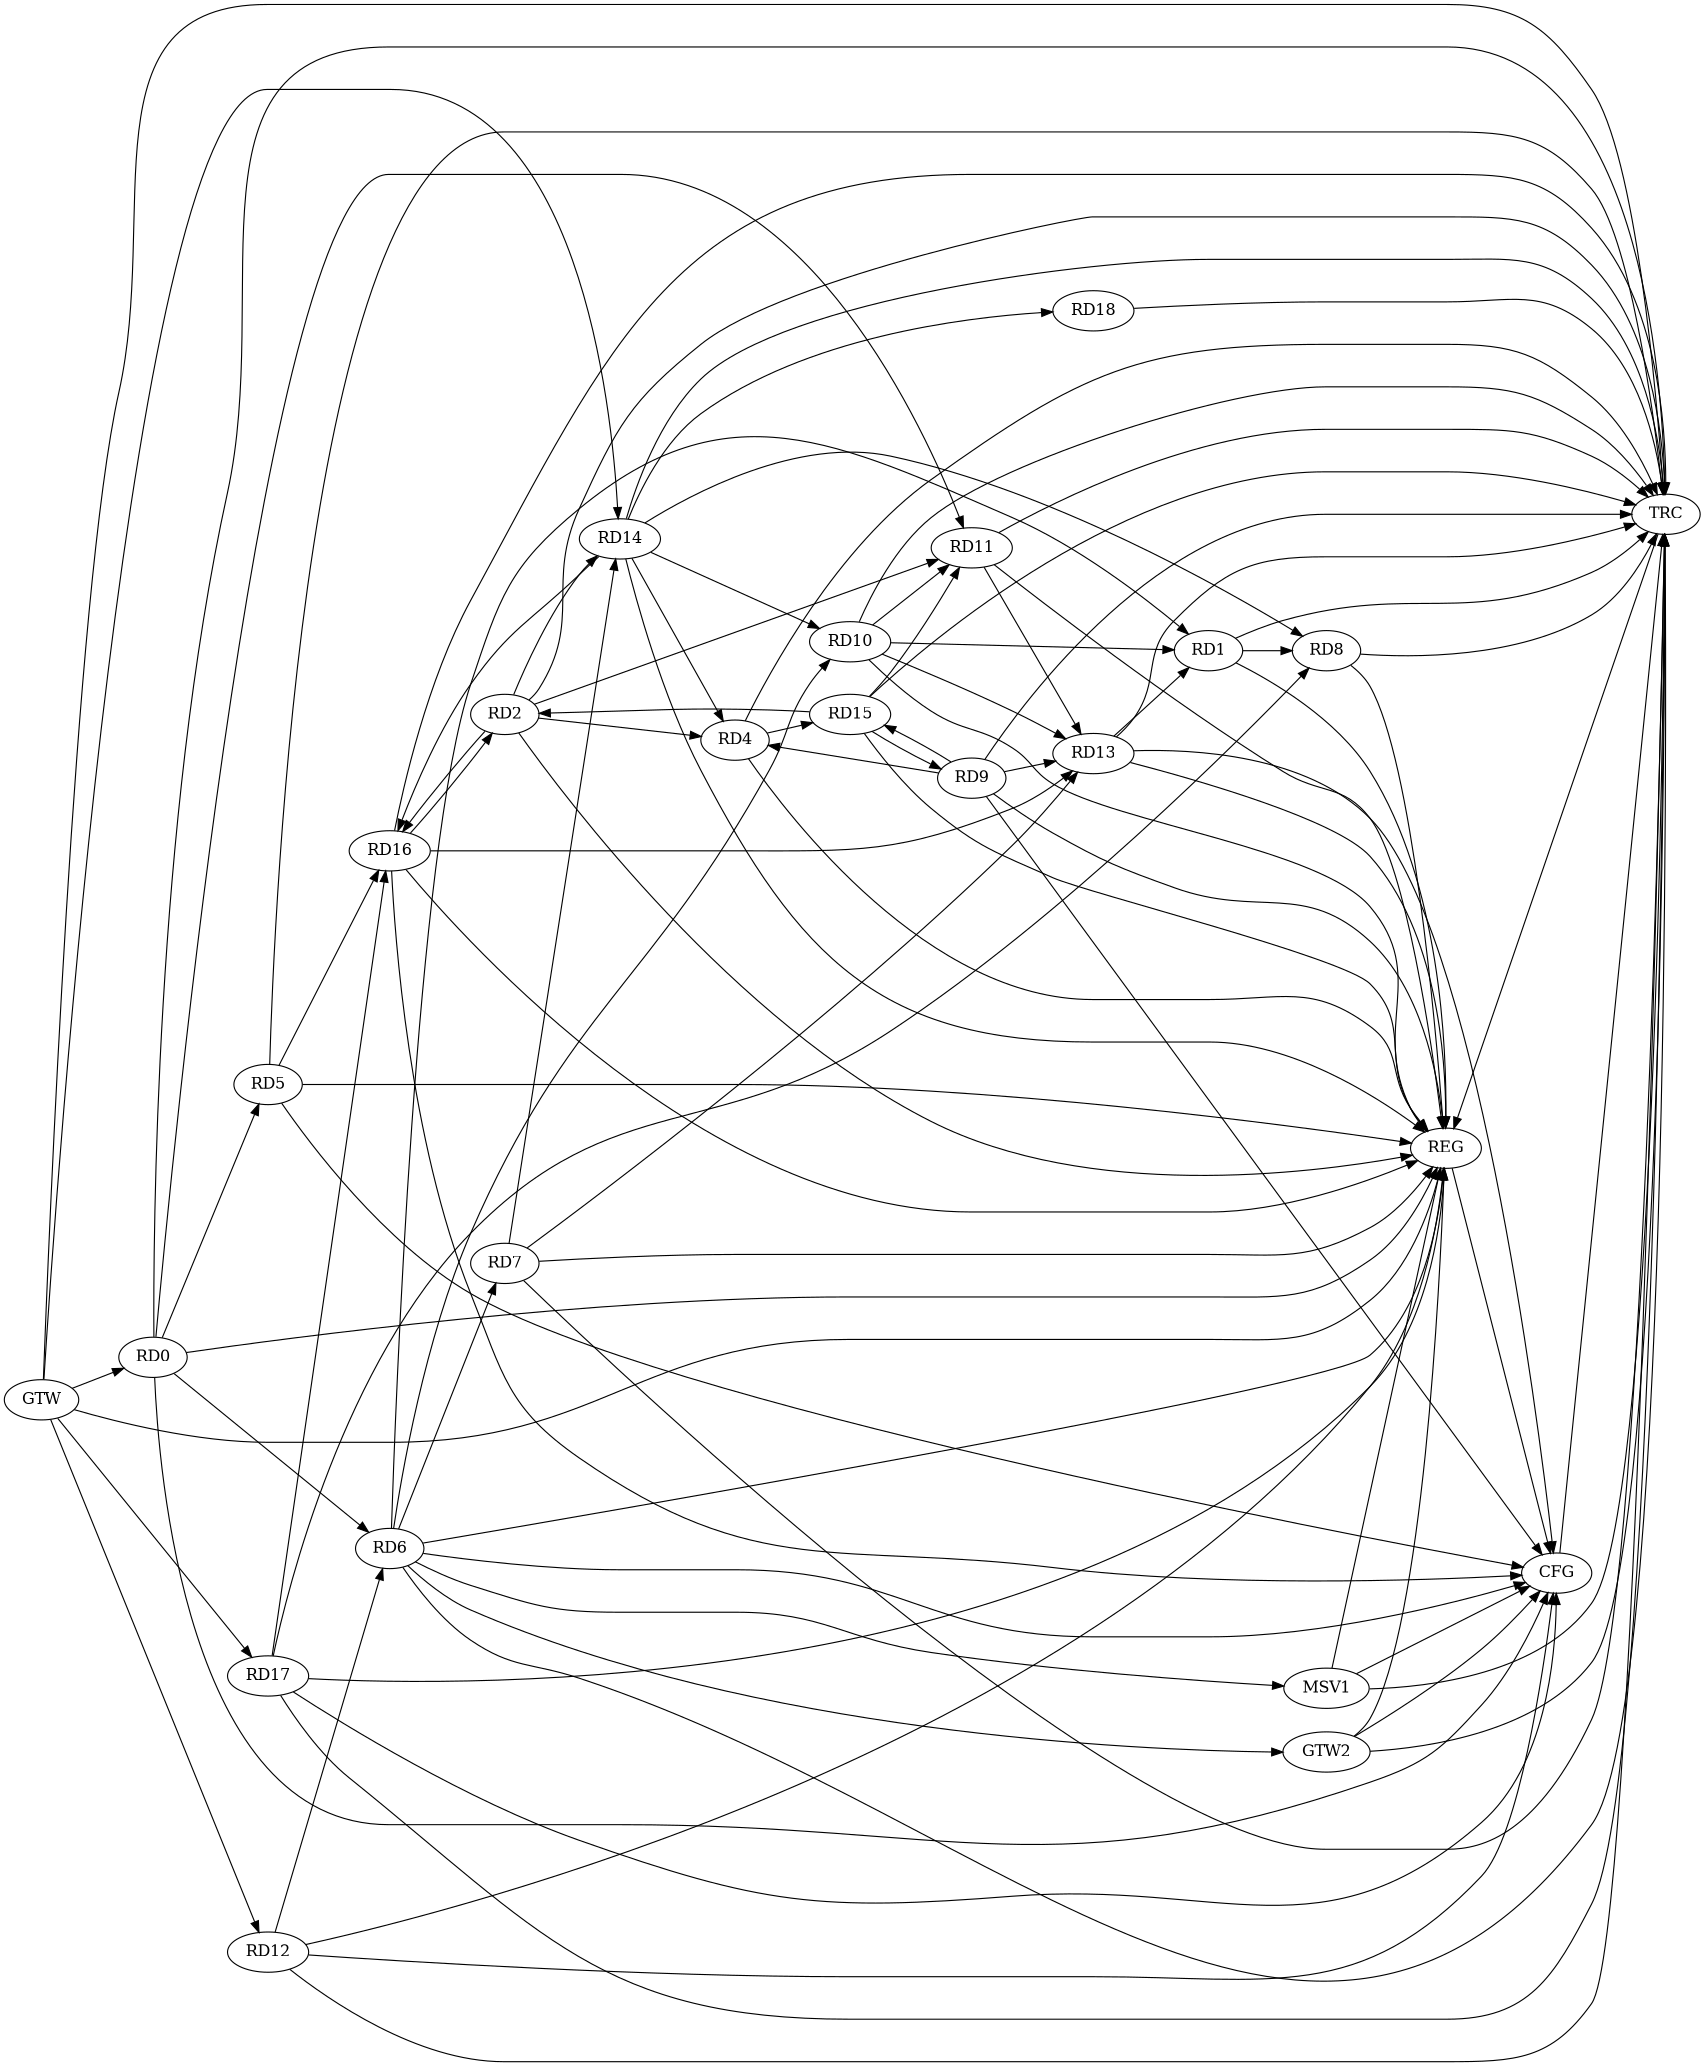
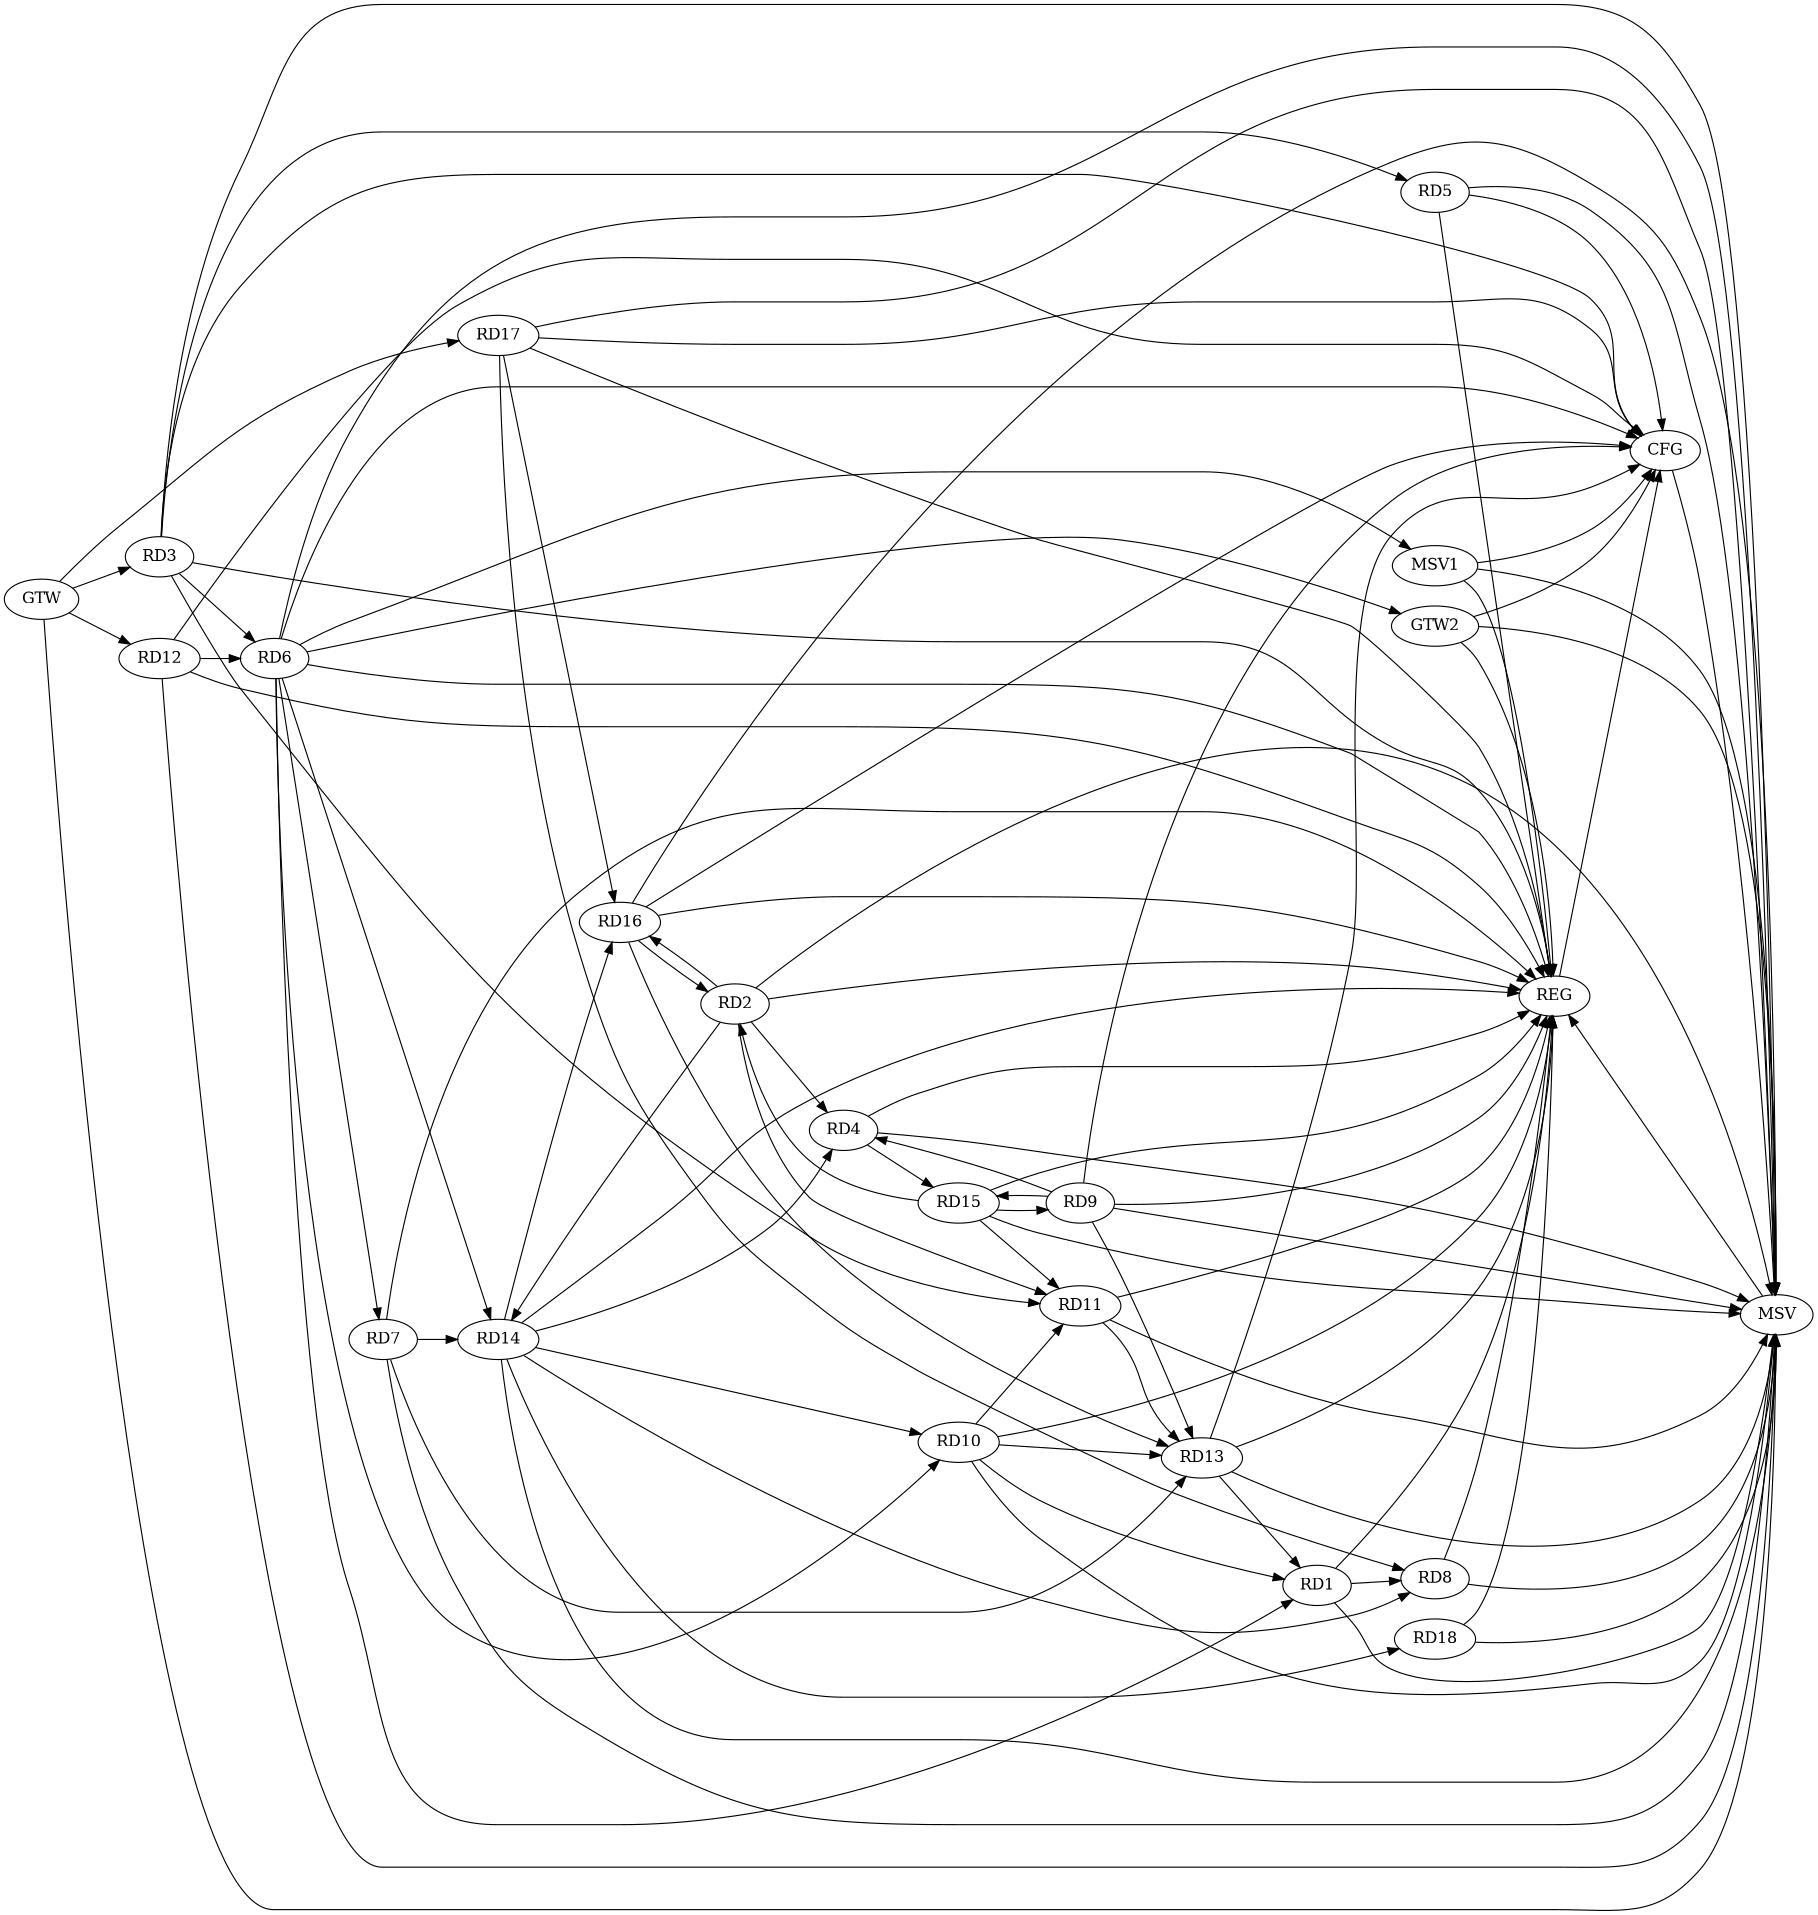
edge "GTW" -> "RD14": now "RD6" -> "RD14"
node "TRC": label "TRC" -> "MSV"
edge "RD5" -> "RD16": removed
edge "GTW" -> "REG": now "RD18" -> "REG"
node "RD0": label "RD0" -> "RD3"
